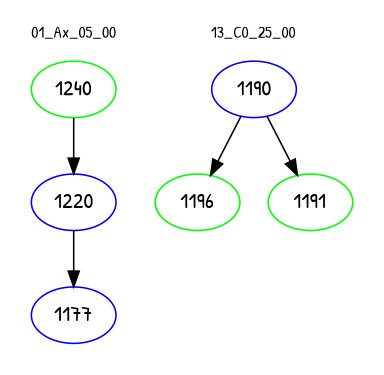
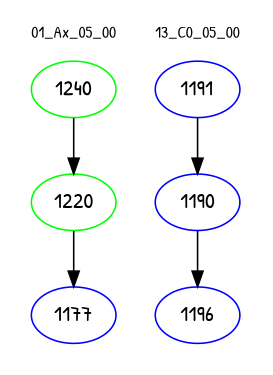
cluster "13_C0_25_00": label "13_C0_25_00" -> "13_C0_05_00"
edge "1190" -> "1191": reversed
node "1220": color blue -> green
node "1196": color green -> blue
node "1191": color green -> blue
